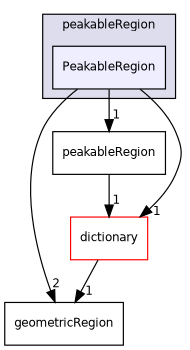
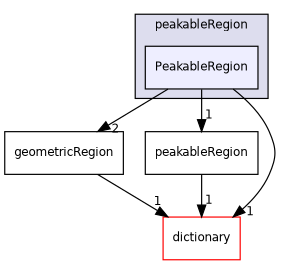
edge "dictionary" -> "geometricRegion": reversed
